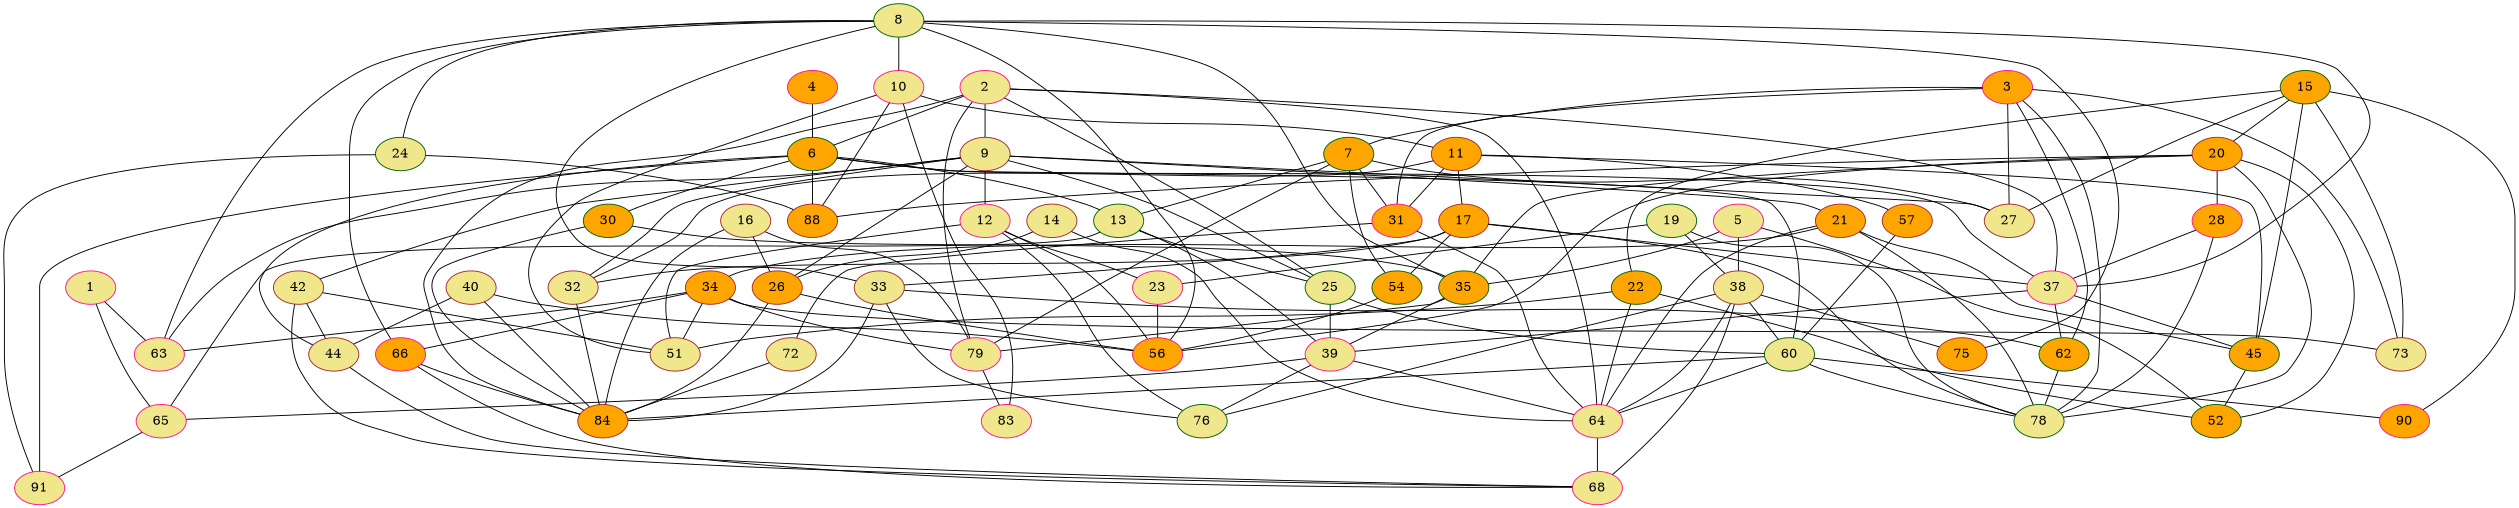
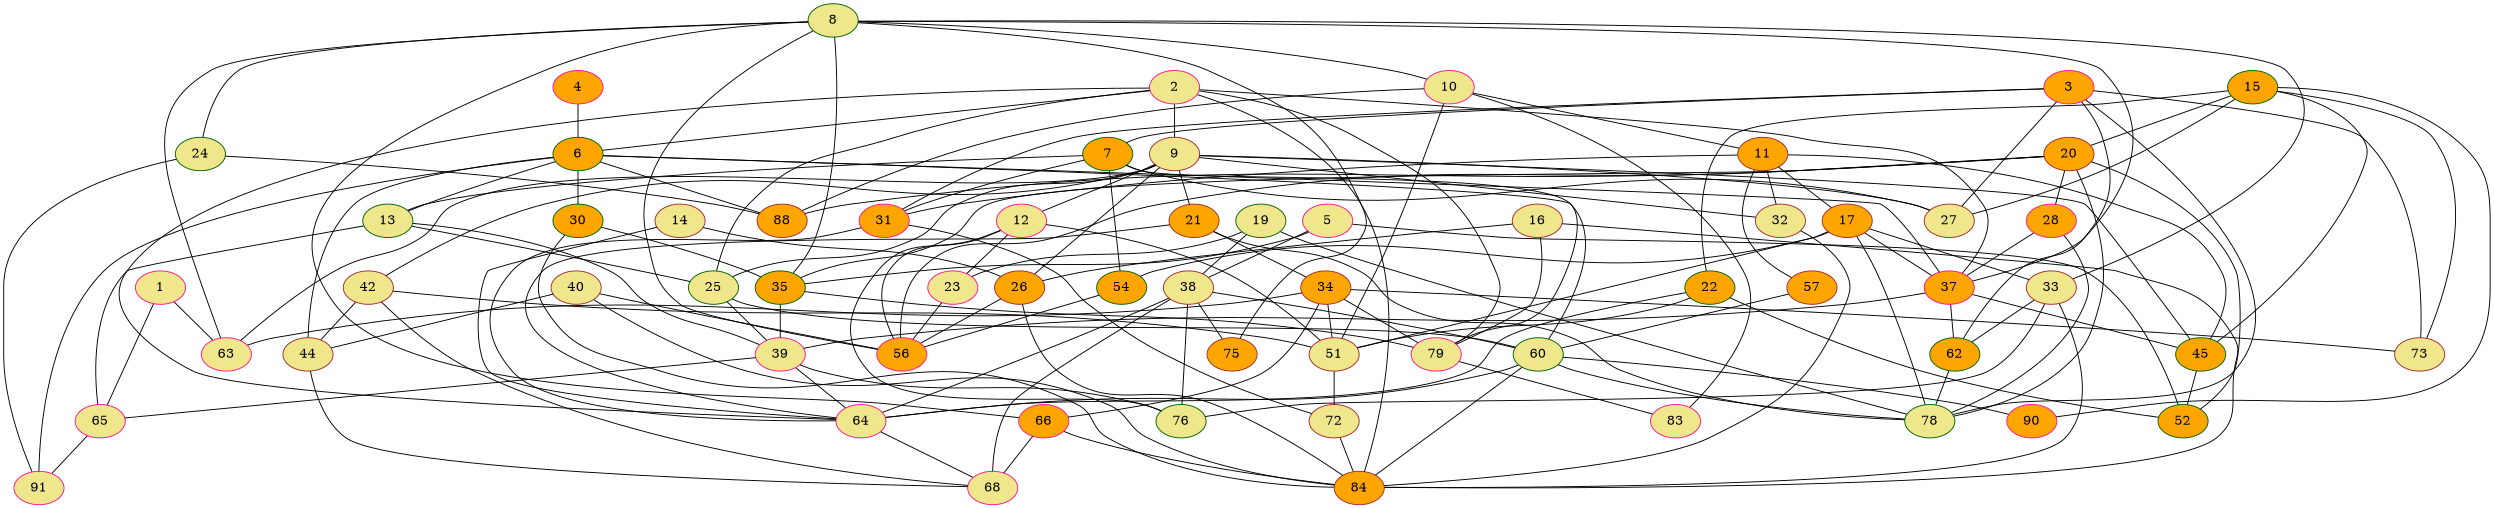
edge "17" -- "32": now "17" -- "51"
node "37": fillcolor khaki -> orange
edge "21" -- "45": now "9" -- "45"
edge "51" -- "72": added
